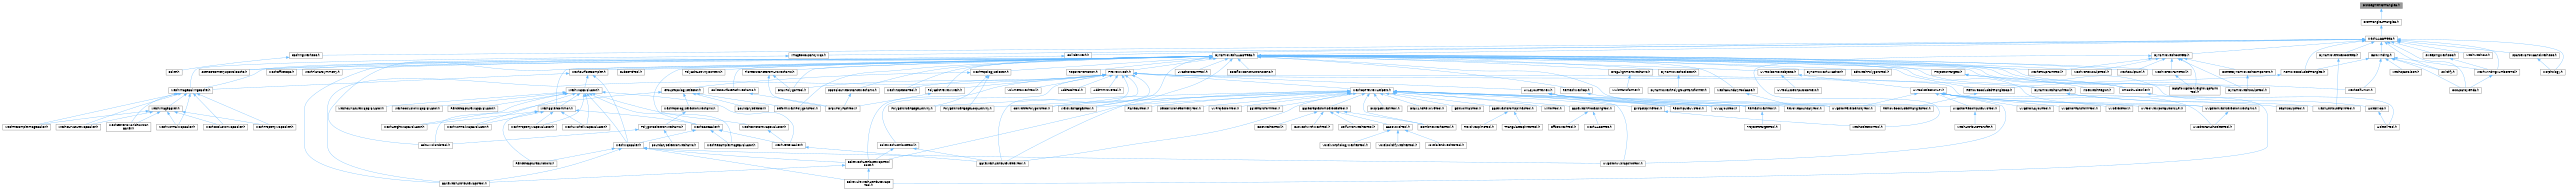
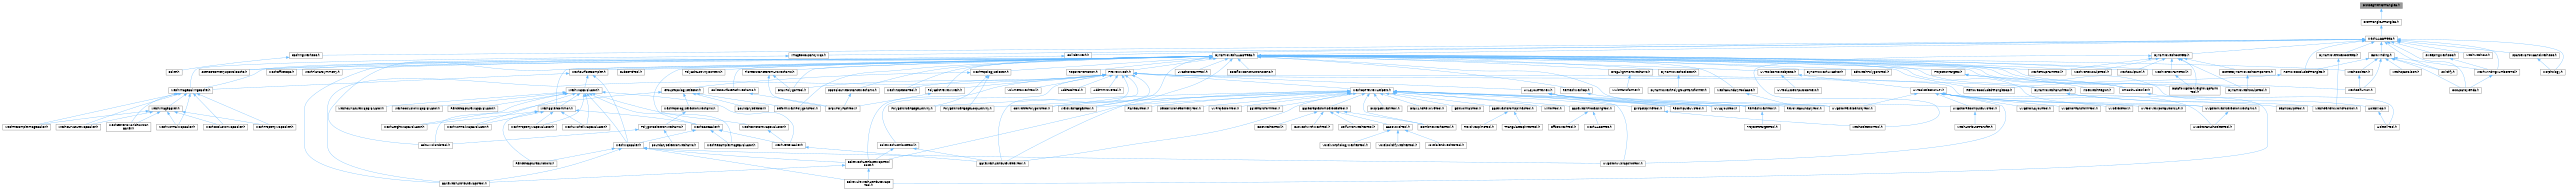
node "MeshBoolean.h": added
node "RemoveOccludedTrianglesTool.h": removed
node "MeshAttributePaintTool.h": label "MeshAttributePaintTool.h" -> "MeshGenericWorldPosition.h"
